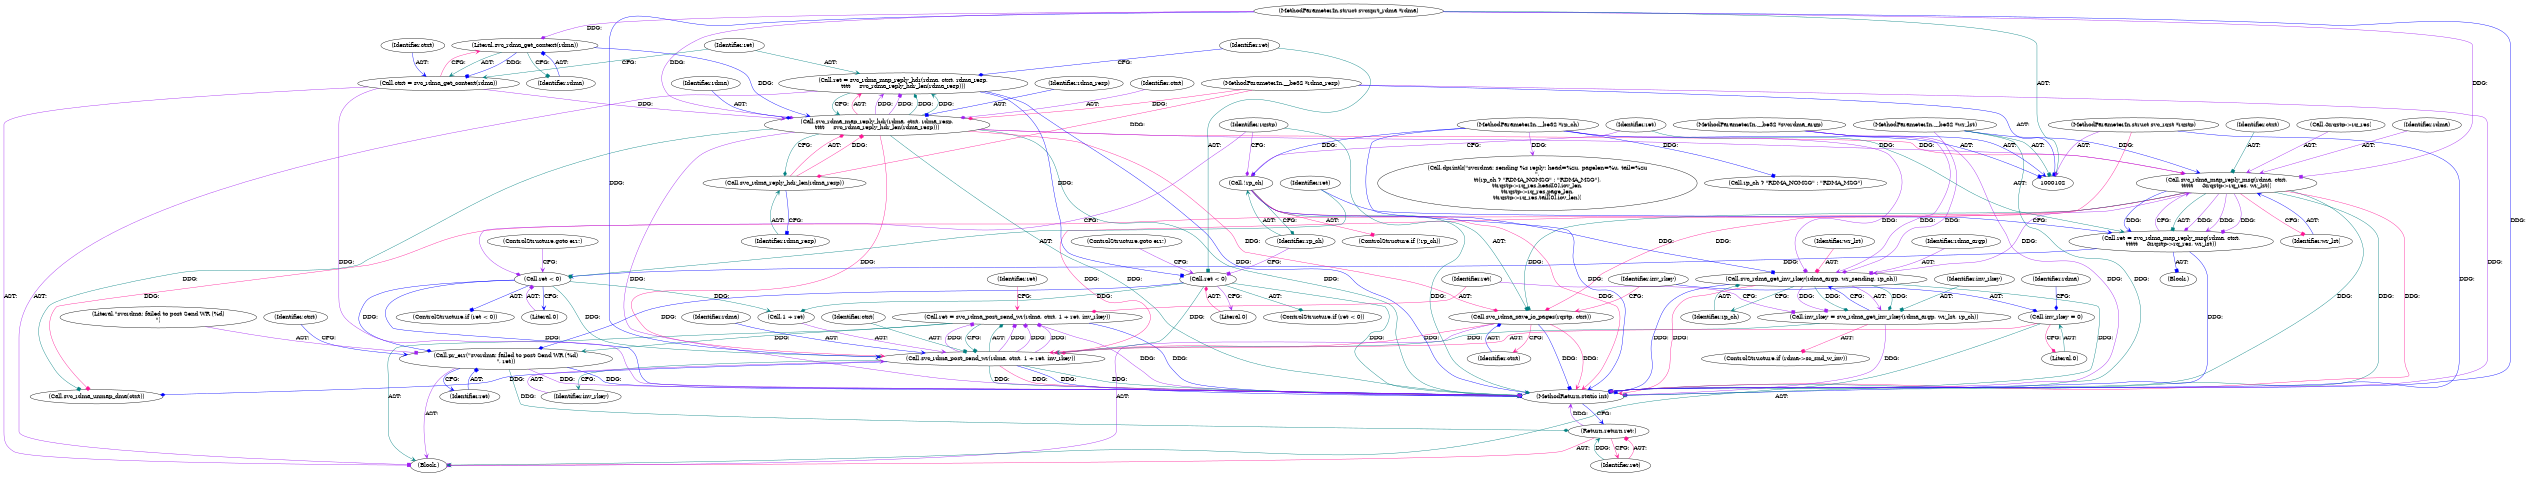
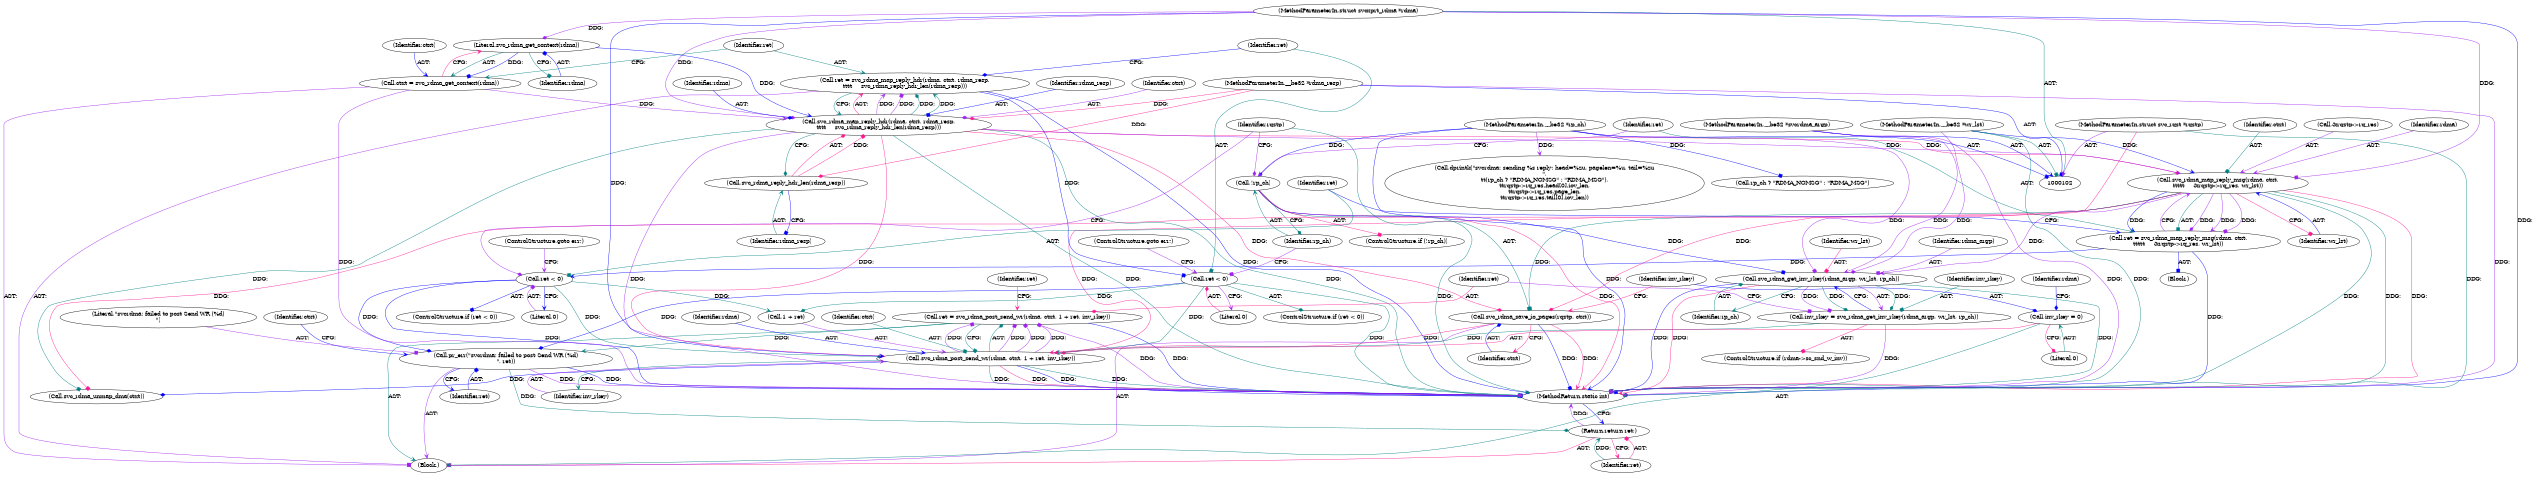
node "(Call,svc_rdma_get_inv_rkey(rdma_argp, wr_sending, rp_ch))": label "(Call,svc_rdma_get_inv_rkey(rdma_argp, wr_sending, rp_ch))" -> "(Call,svc_rdma_get_inv_rkey(rdma_argp, wr_lst, rp_ch))"
edge "(MethodParameterIn,__be32 *svcrdma_argp)" -> "(MethodReturn,static int)": arrowhead diamond -> box
edge "(MethodParameterIn,struct svc_rqst *rqstp)" -> "(MethodReturn,static int)": color blue -> teal
